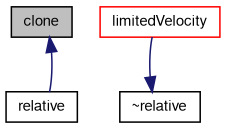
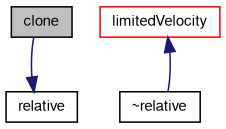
edge "limitedVelocity" -> "~relative": reversed
edge "relative" -> "clone": reversed
